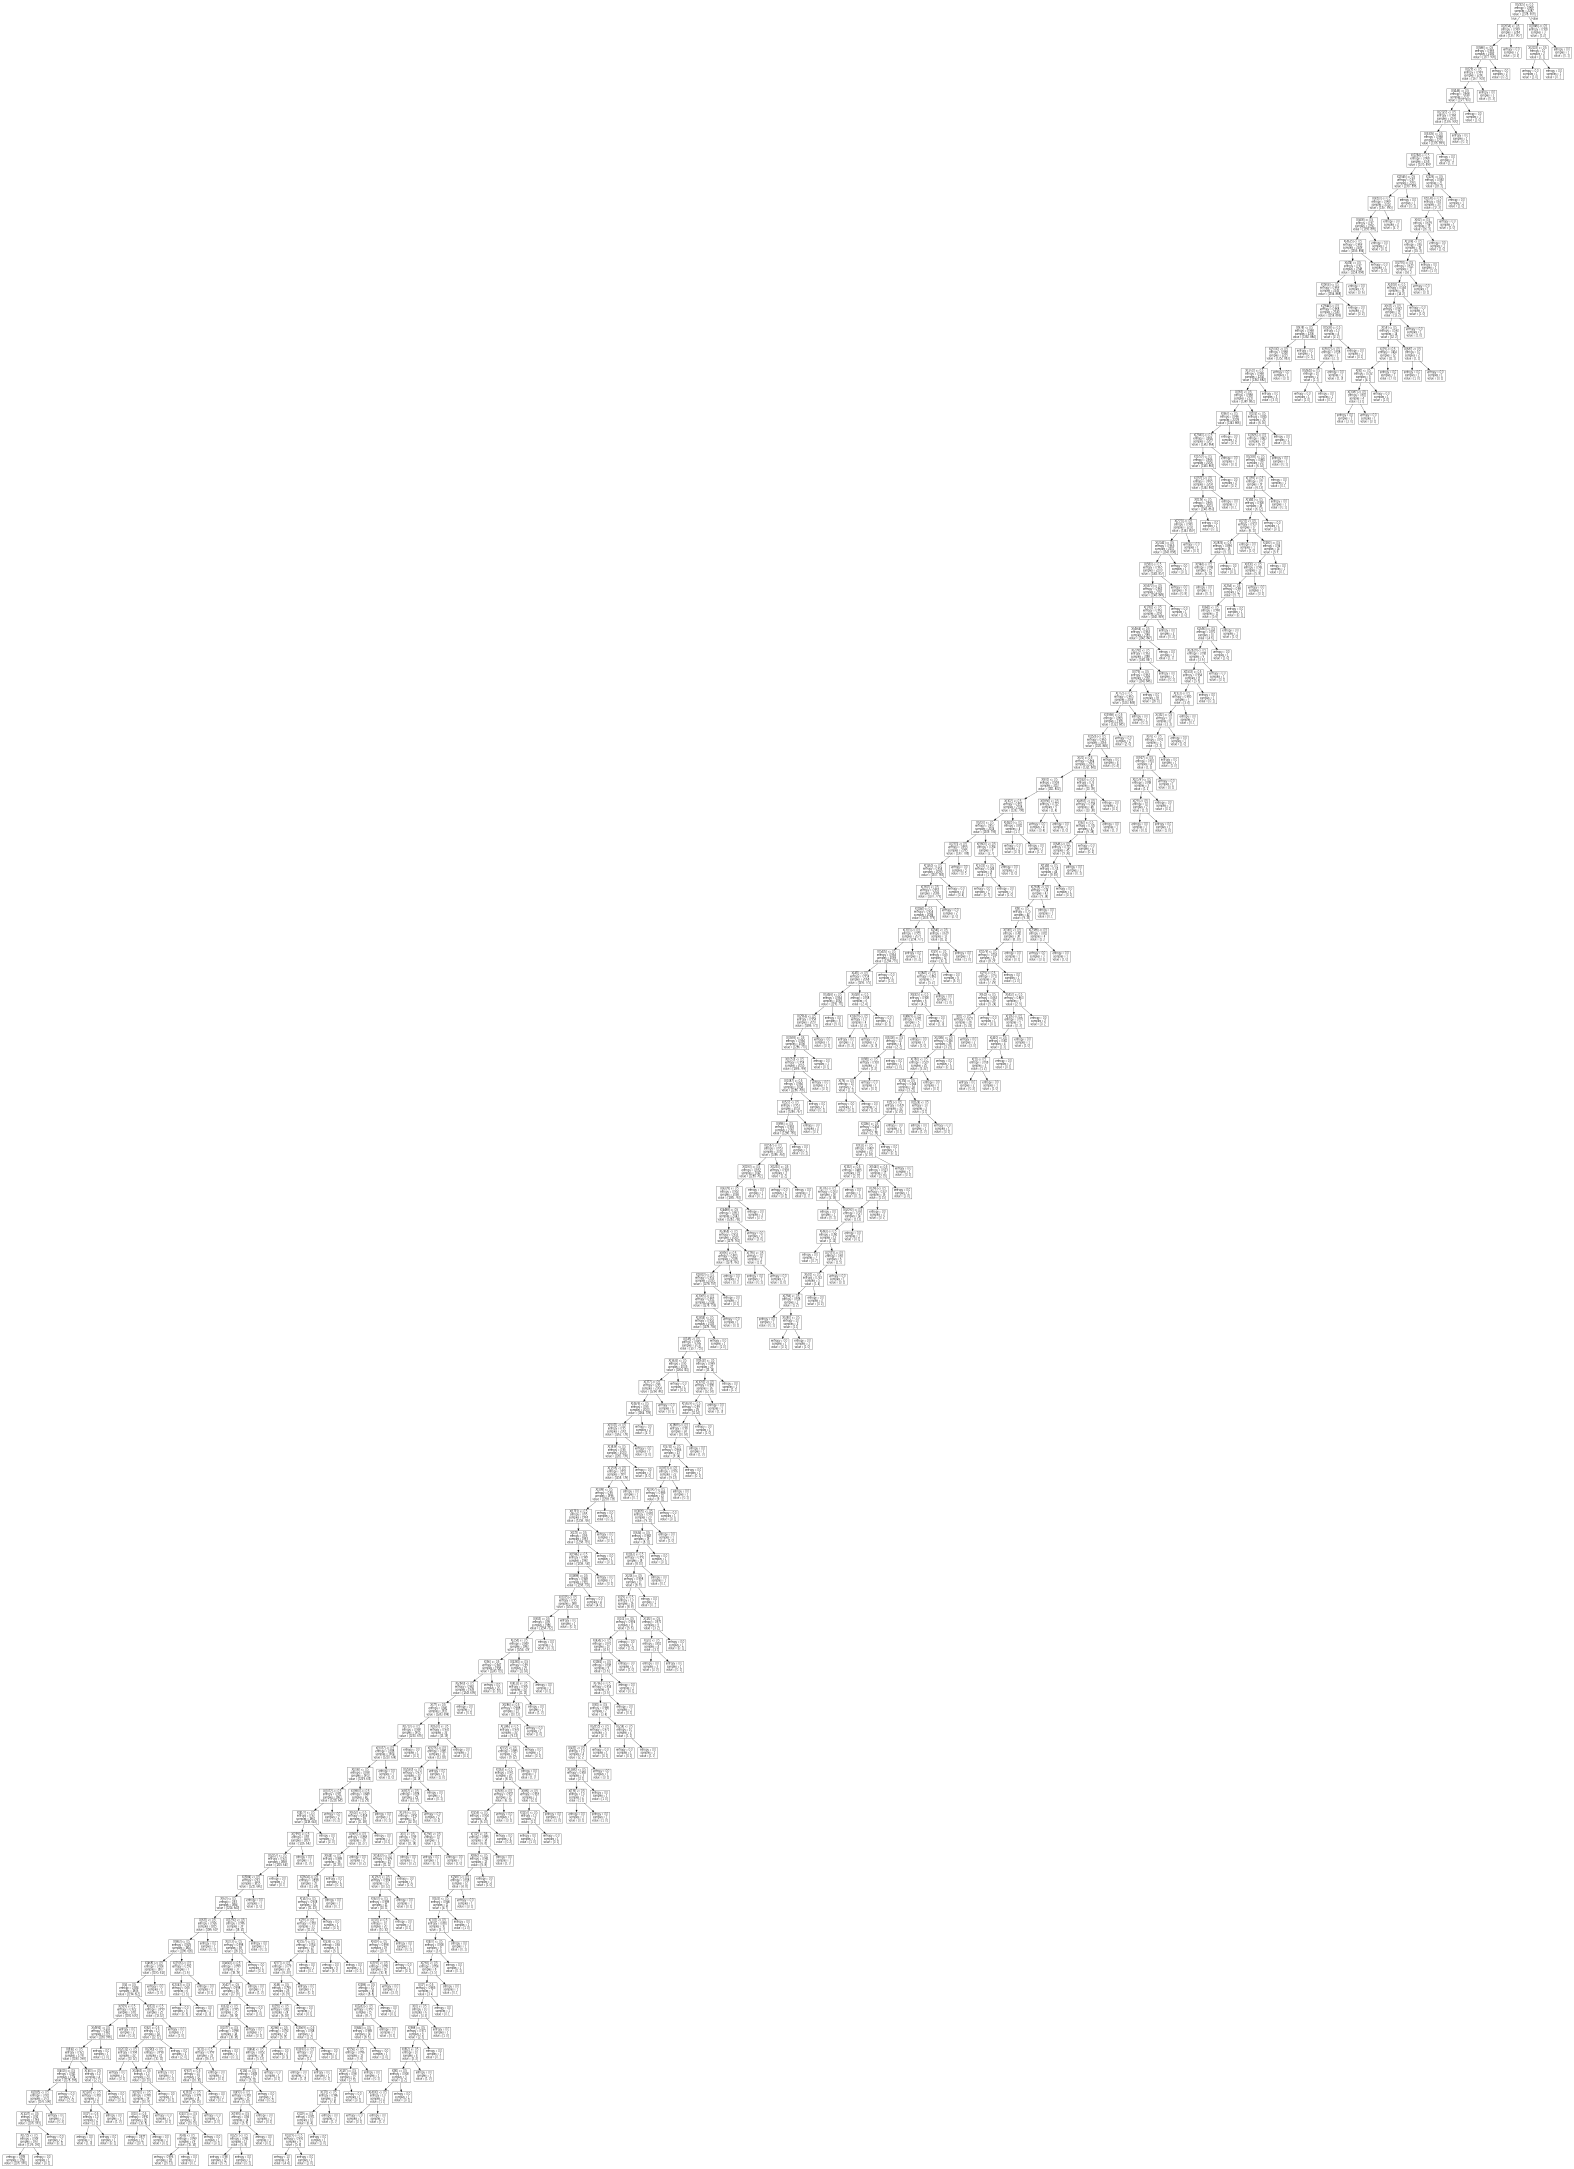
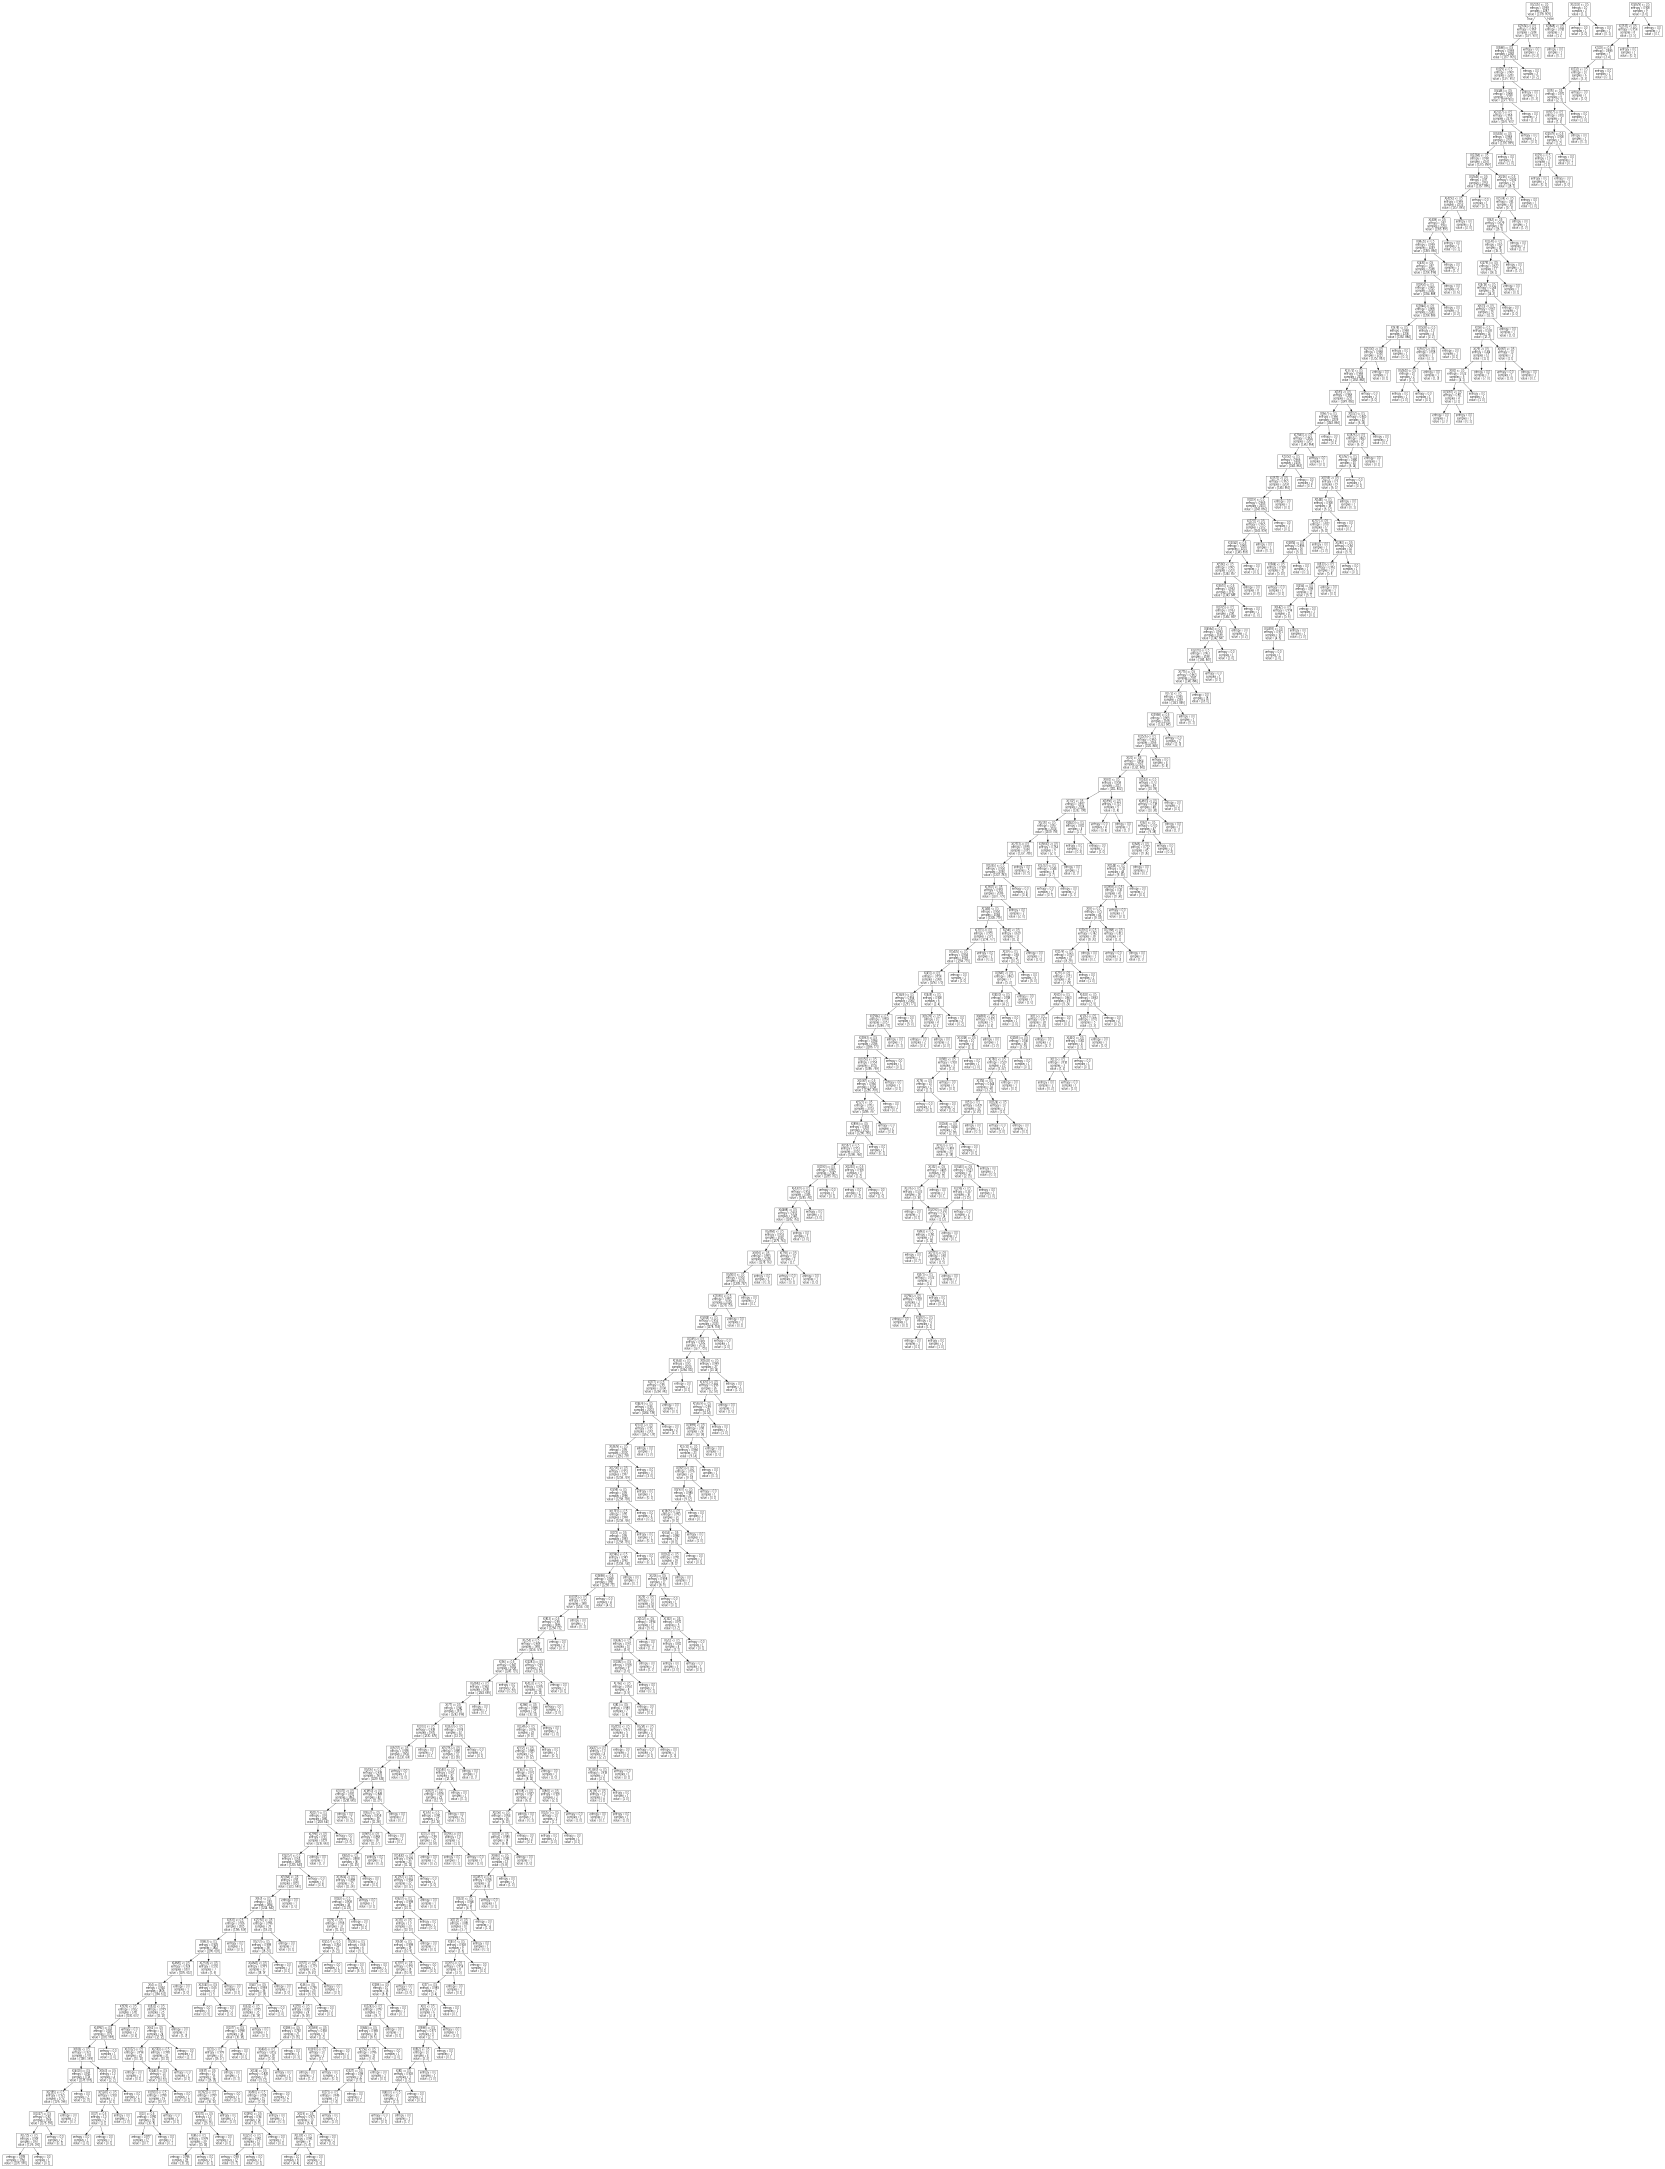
edge "X[1848] <= 0.5 entropy = 0.918 samples = 3 value = [1, 2]" -> "X[2103] <= 0.5 entropy = 1.0 samples = 2 value = [1, 1]": reversed
edge "X[2493] <= 0.5 entropy = 0.971 samples = 10 value = [4, 6]" -> "X[2829] <= 0.5 entropy = 0.918 samples = 9 value = [3, 6]": removed
